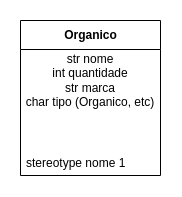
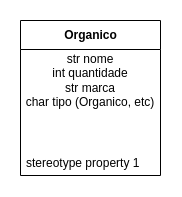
node "stereotype nome 1": label "stereotype nome 1" -> "stereotype property 1"
